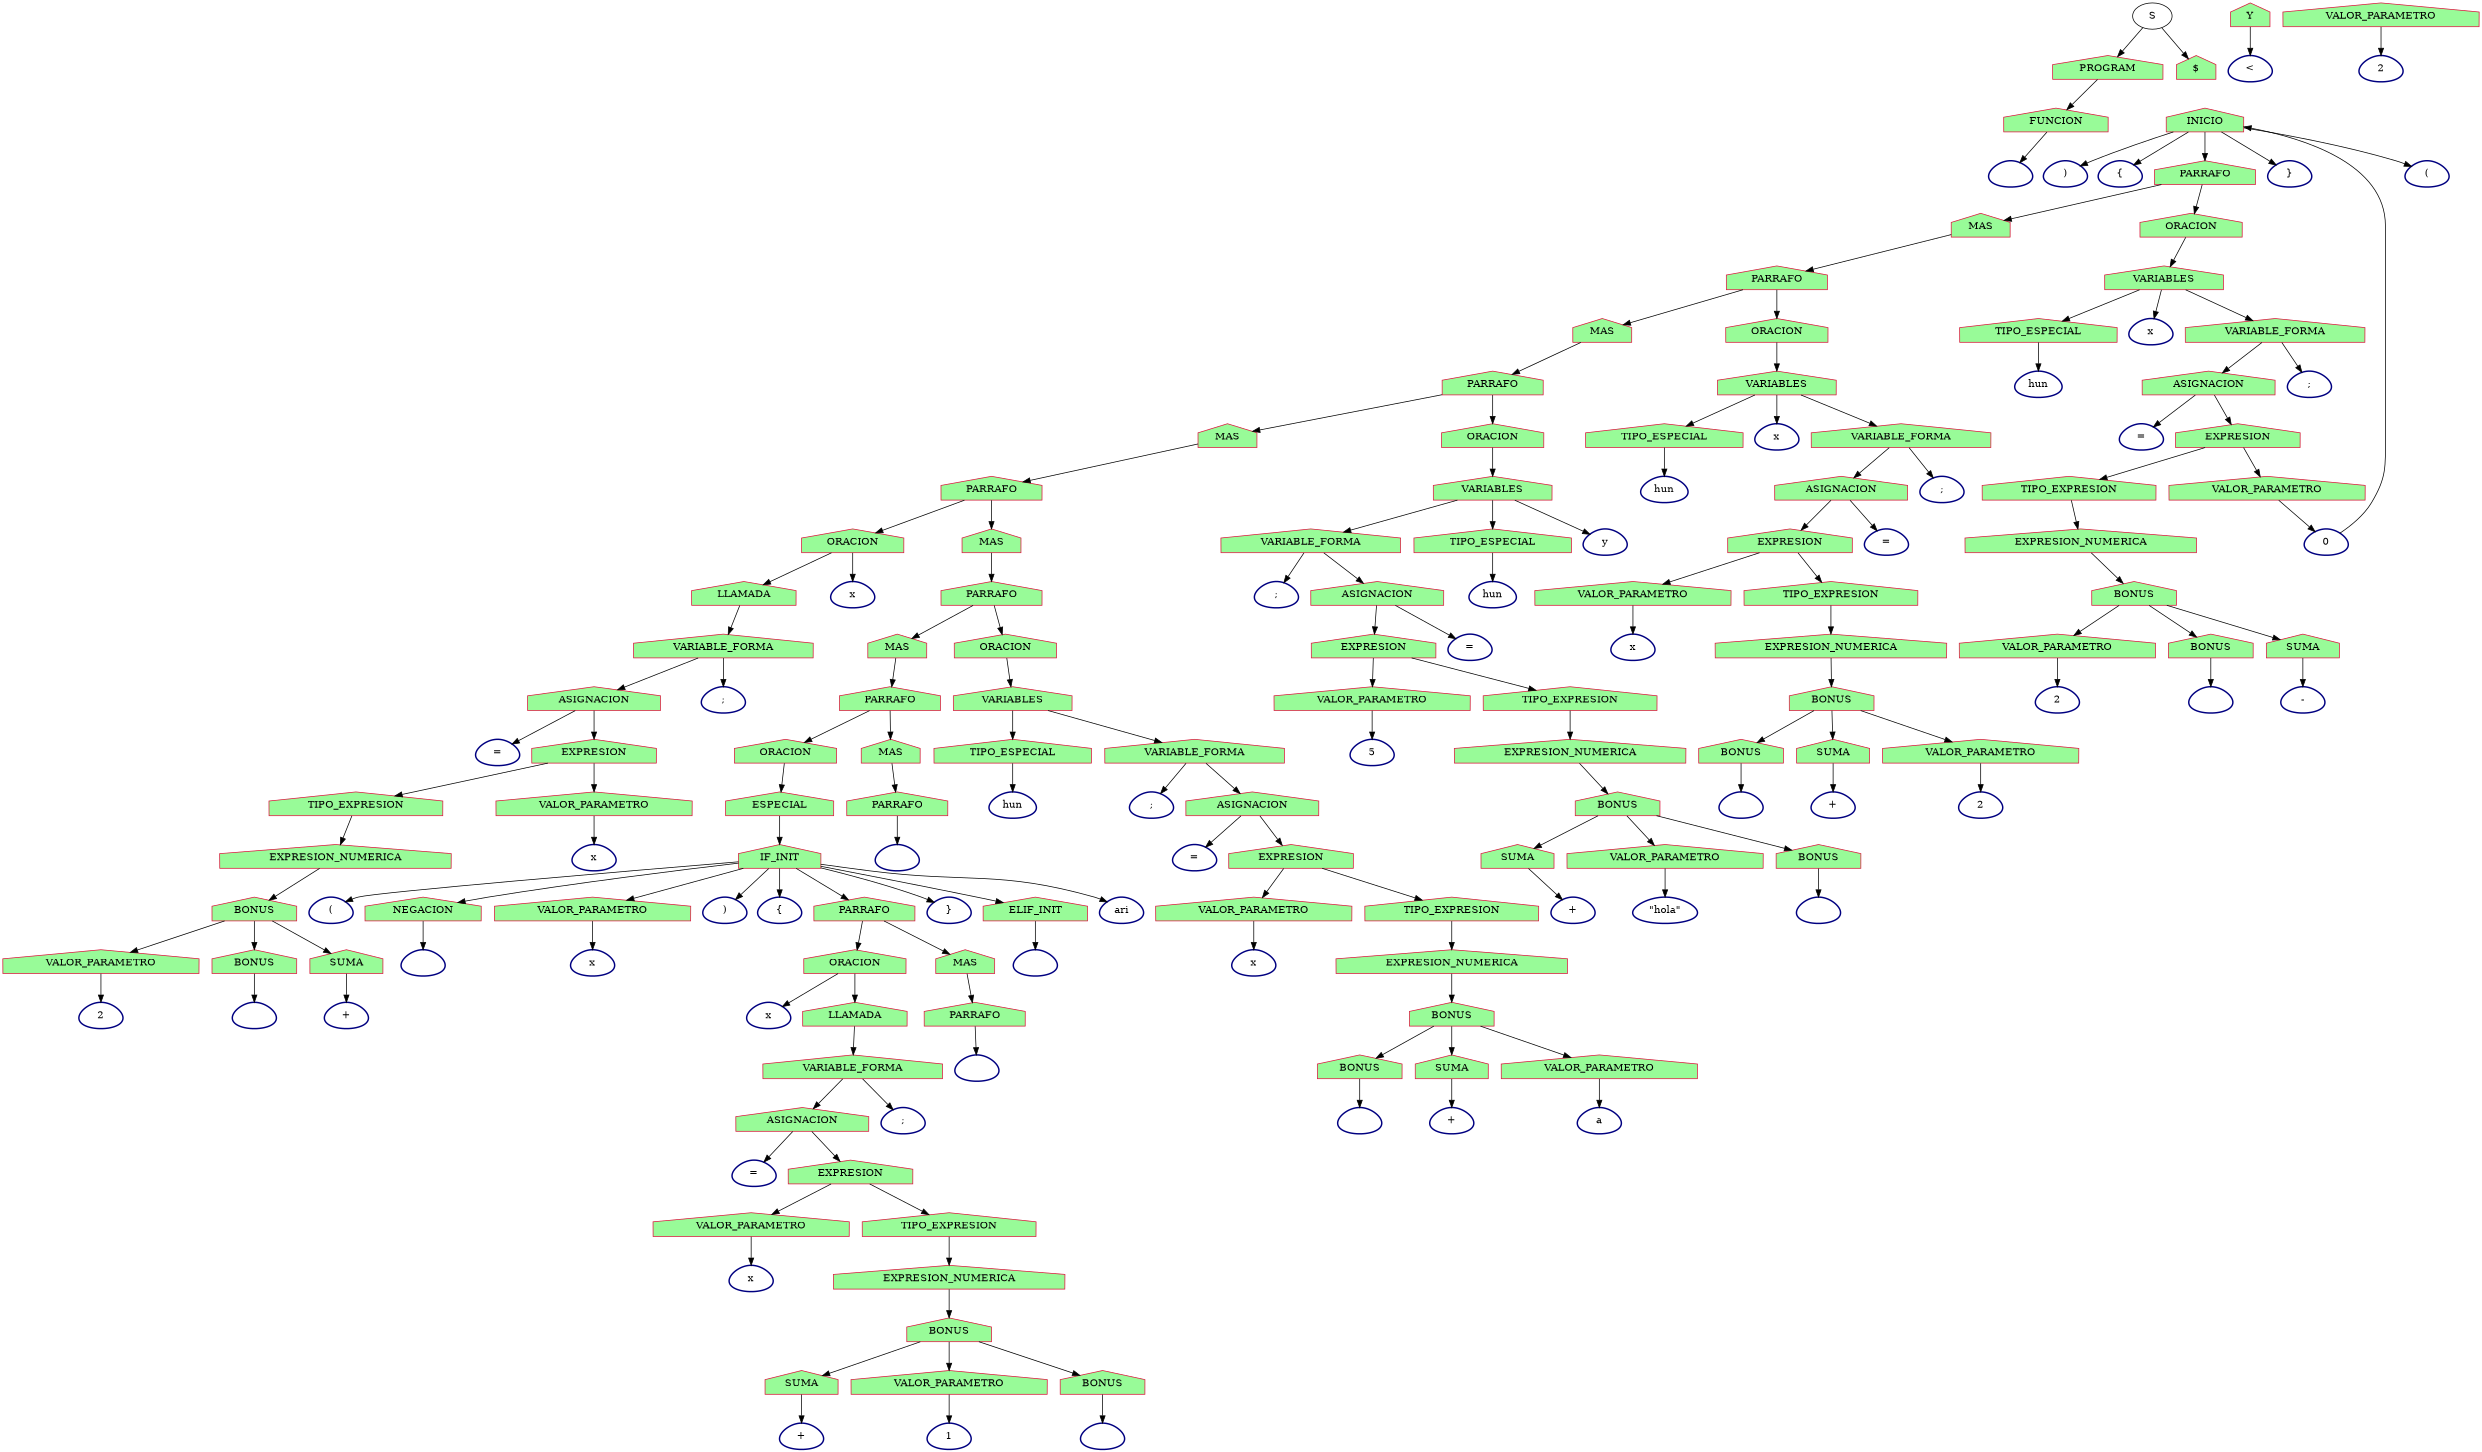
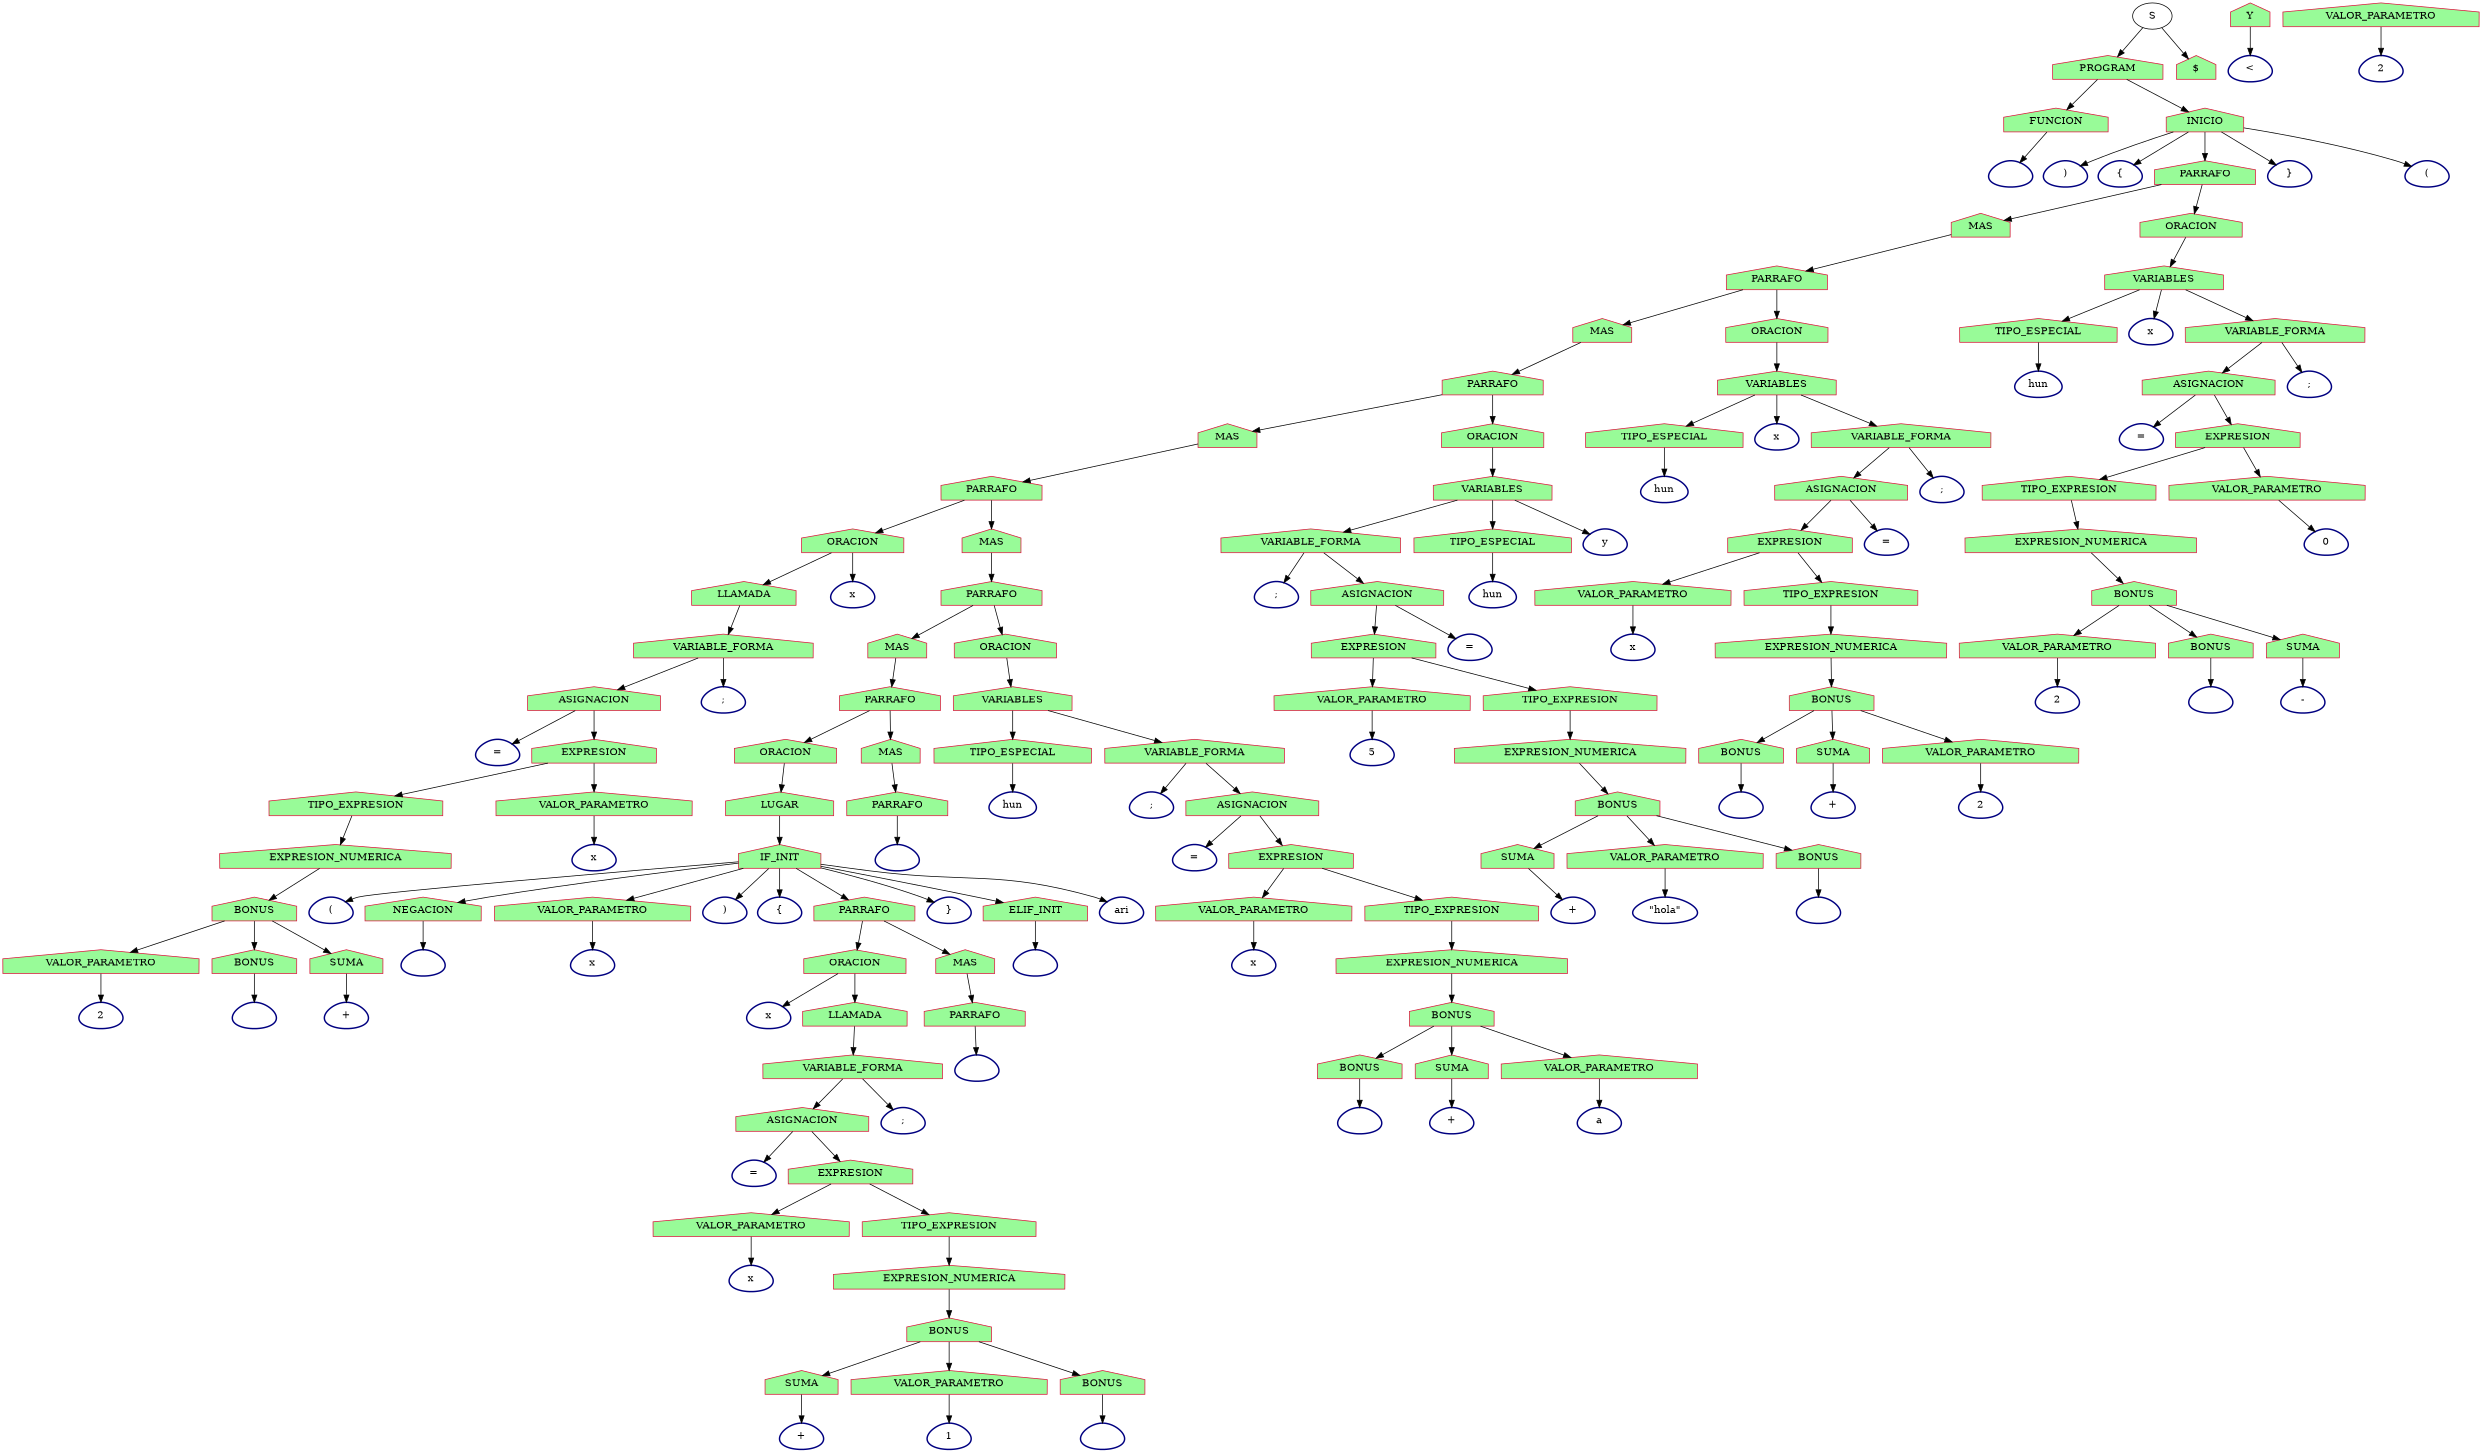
edge "0" -> "INICIO": now "PROGRAM" -> "INICIO"
node "ESPECIAL": label "ESPECIAL" -> "LUGAR"
